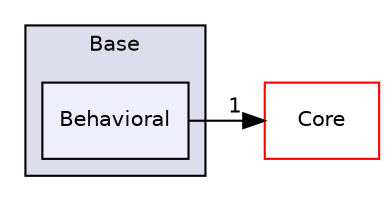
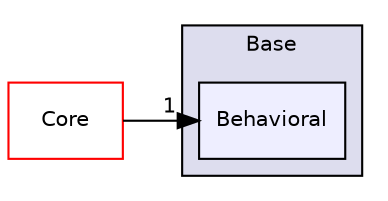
edge "Behavioral" -> "Core": reversed
